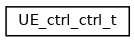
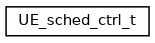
node "UE_ctrl_ctrl_t": label "UE_ctrl_ctrl_t" -> "UE_sched_ctrl_t"
